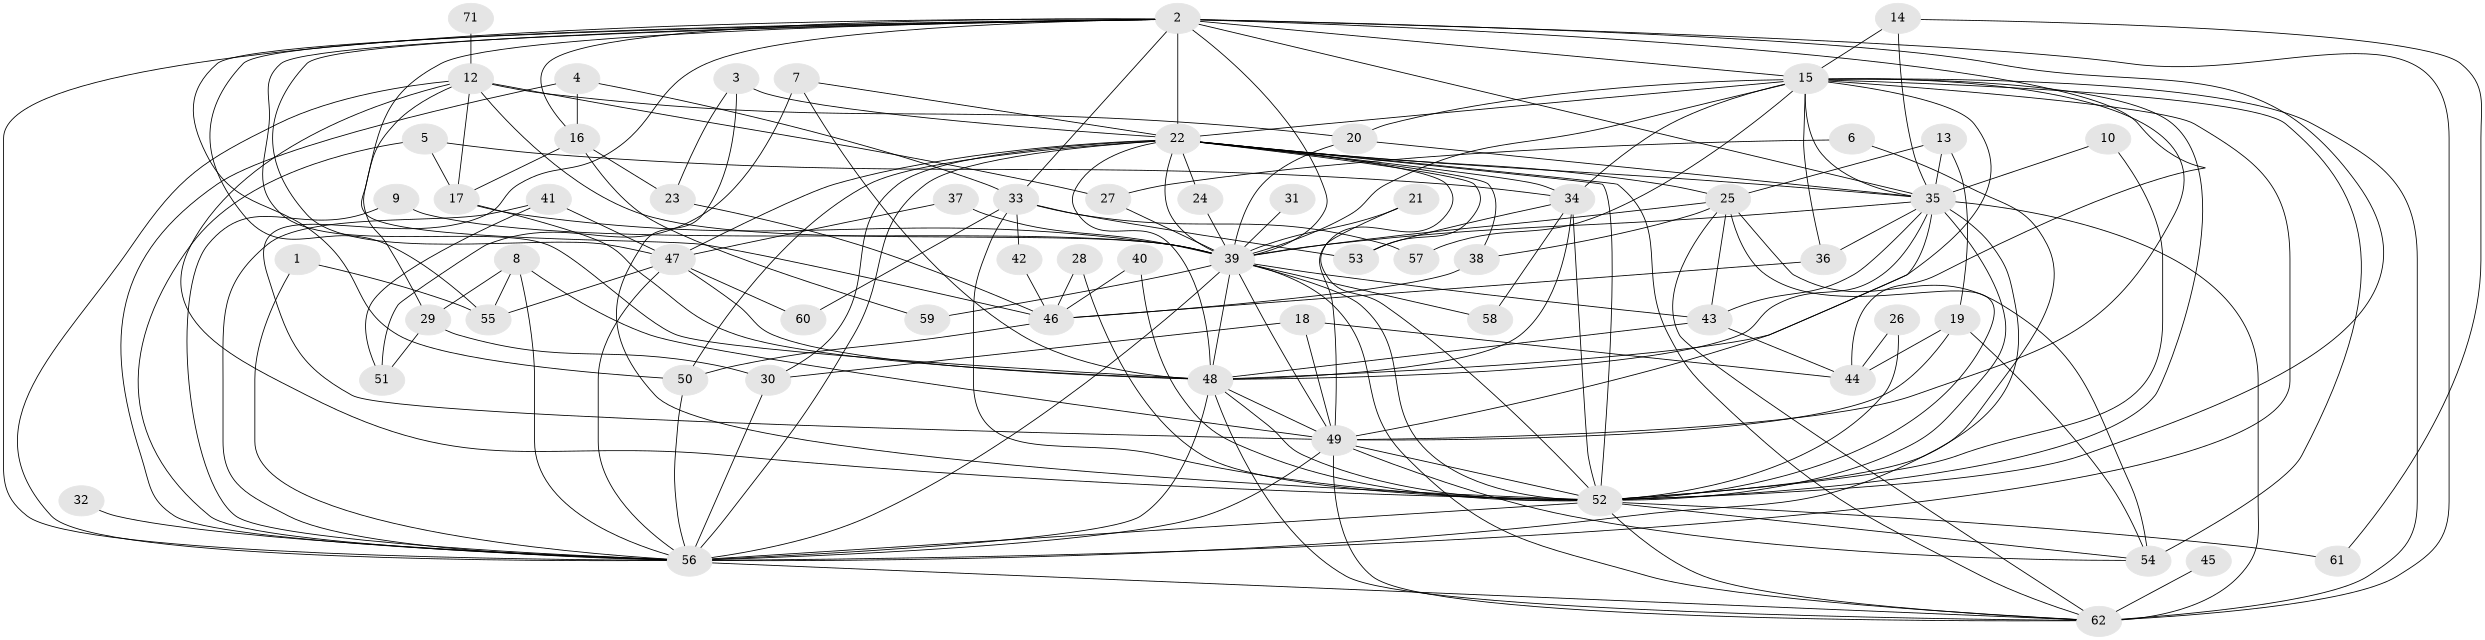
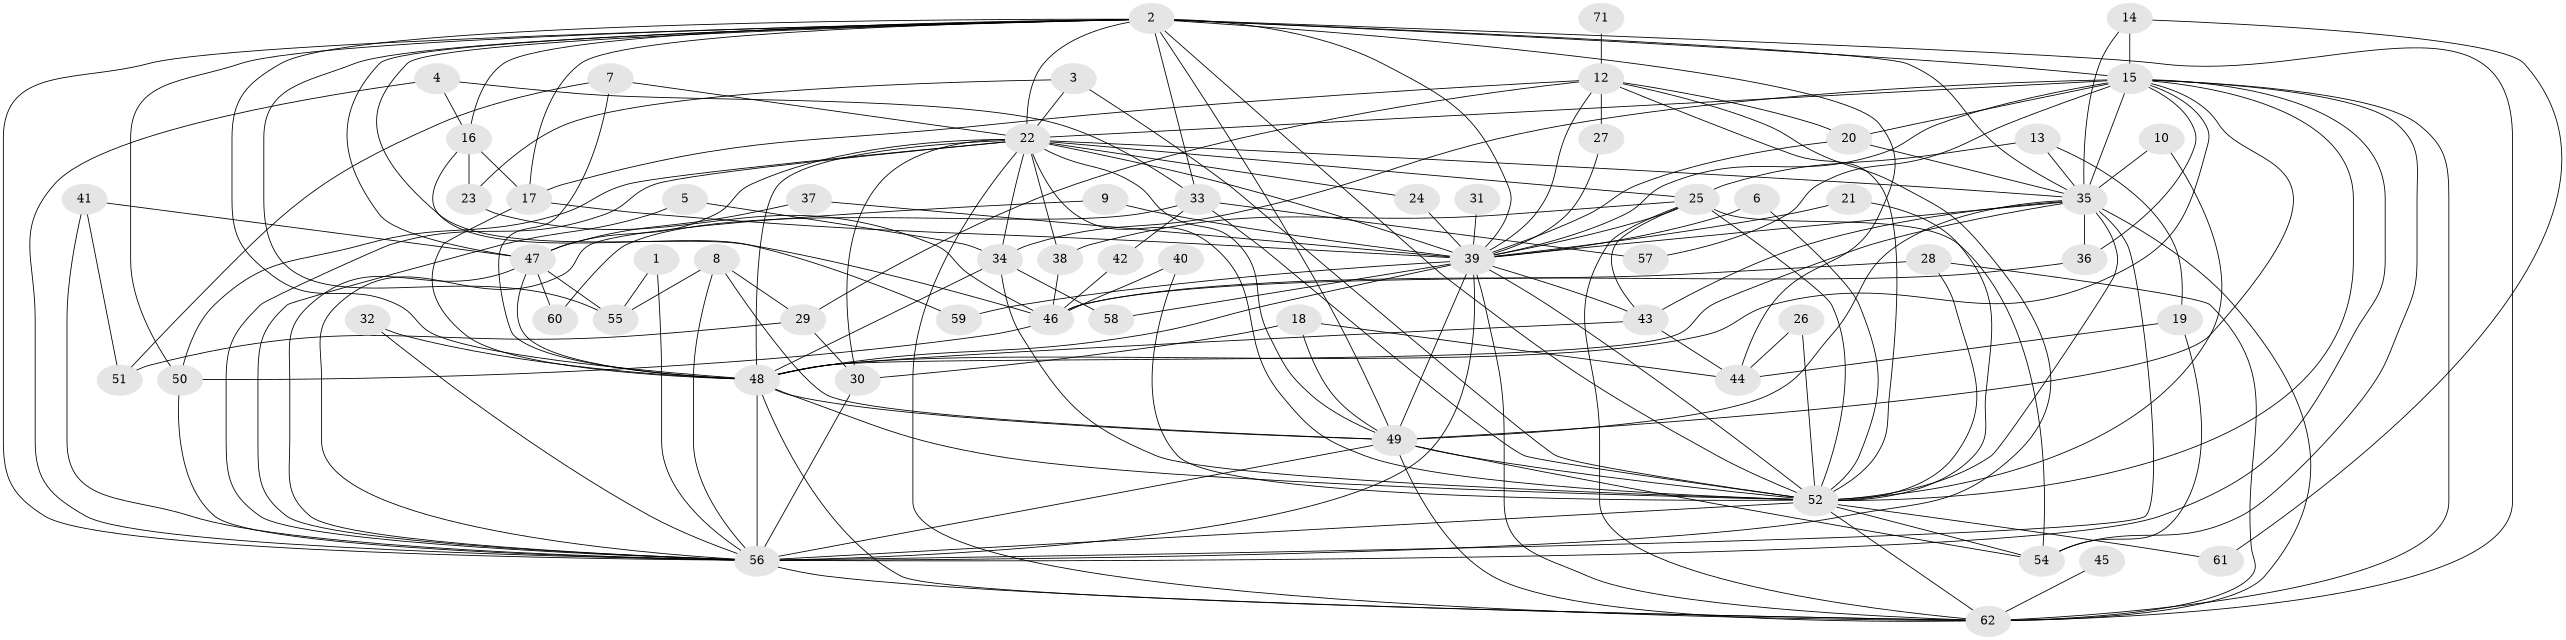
edge "6" -- "27": now "6" -- "39"
edge "5" -- "17": now "2" -- "17"
node "53": removed
edge "32" -- "48": added
edge "28" -- "62": added
edge "19" -- "49": removed
